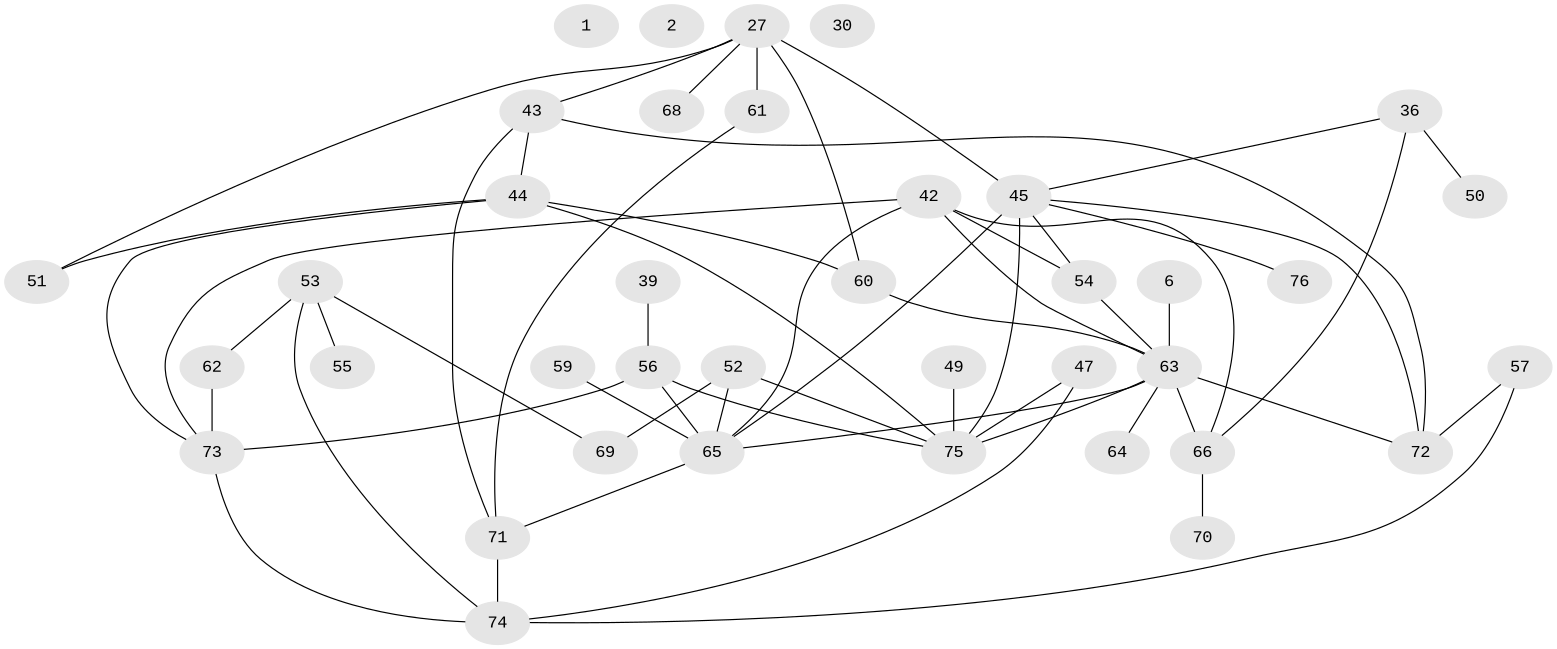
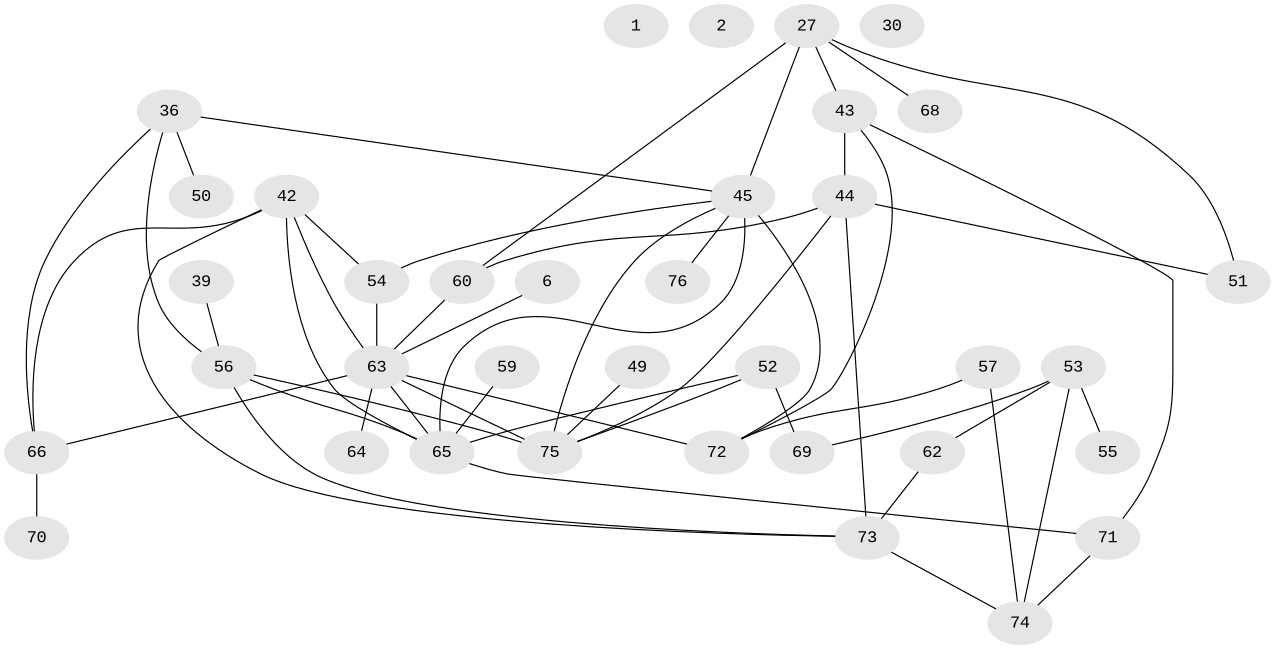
node "61": removed
edge "36" -- "56": added
node "47": removed
